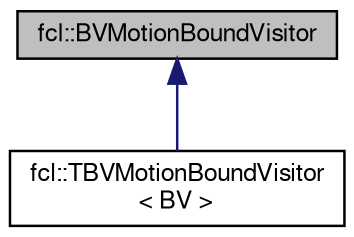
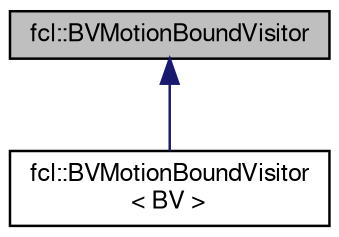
node "fcl::TBVMotionBoundVisitor < BV >": label "fcl::TBVMotionBoundVisitor < BV >" -> "fcl::BVMotionBoundVisitor < BV >"
